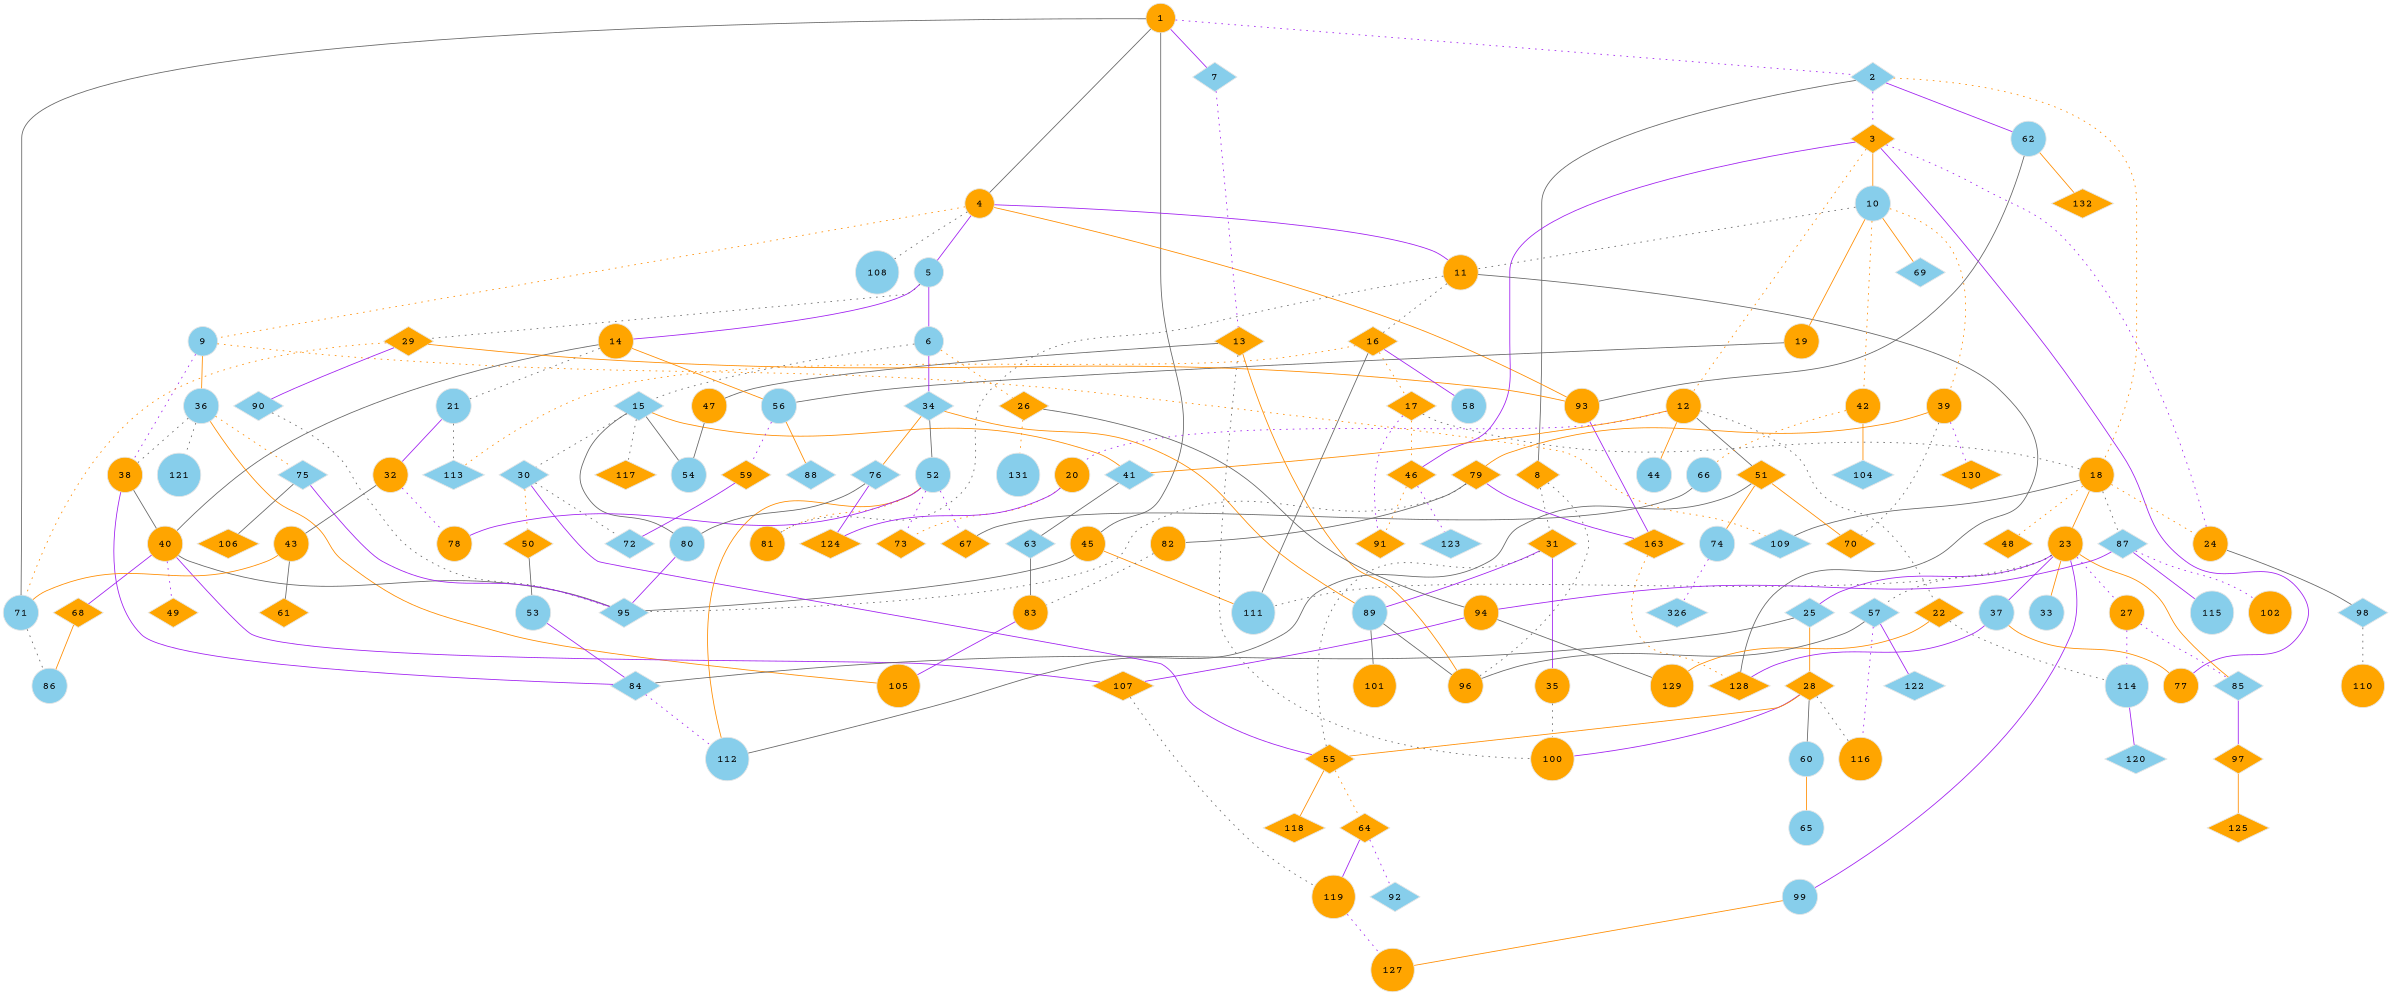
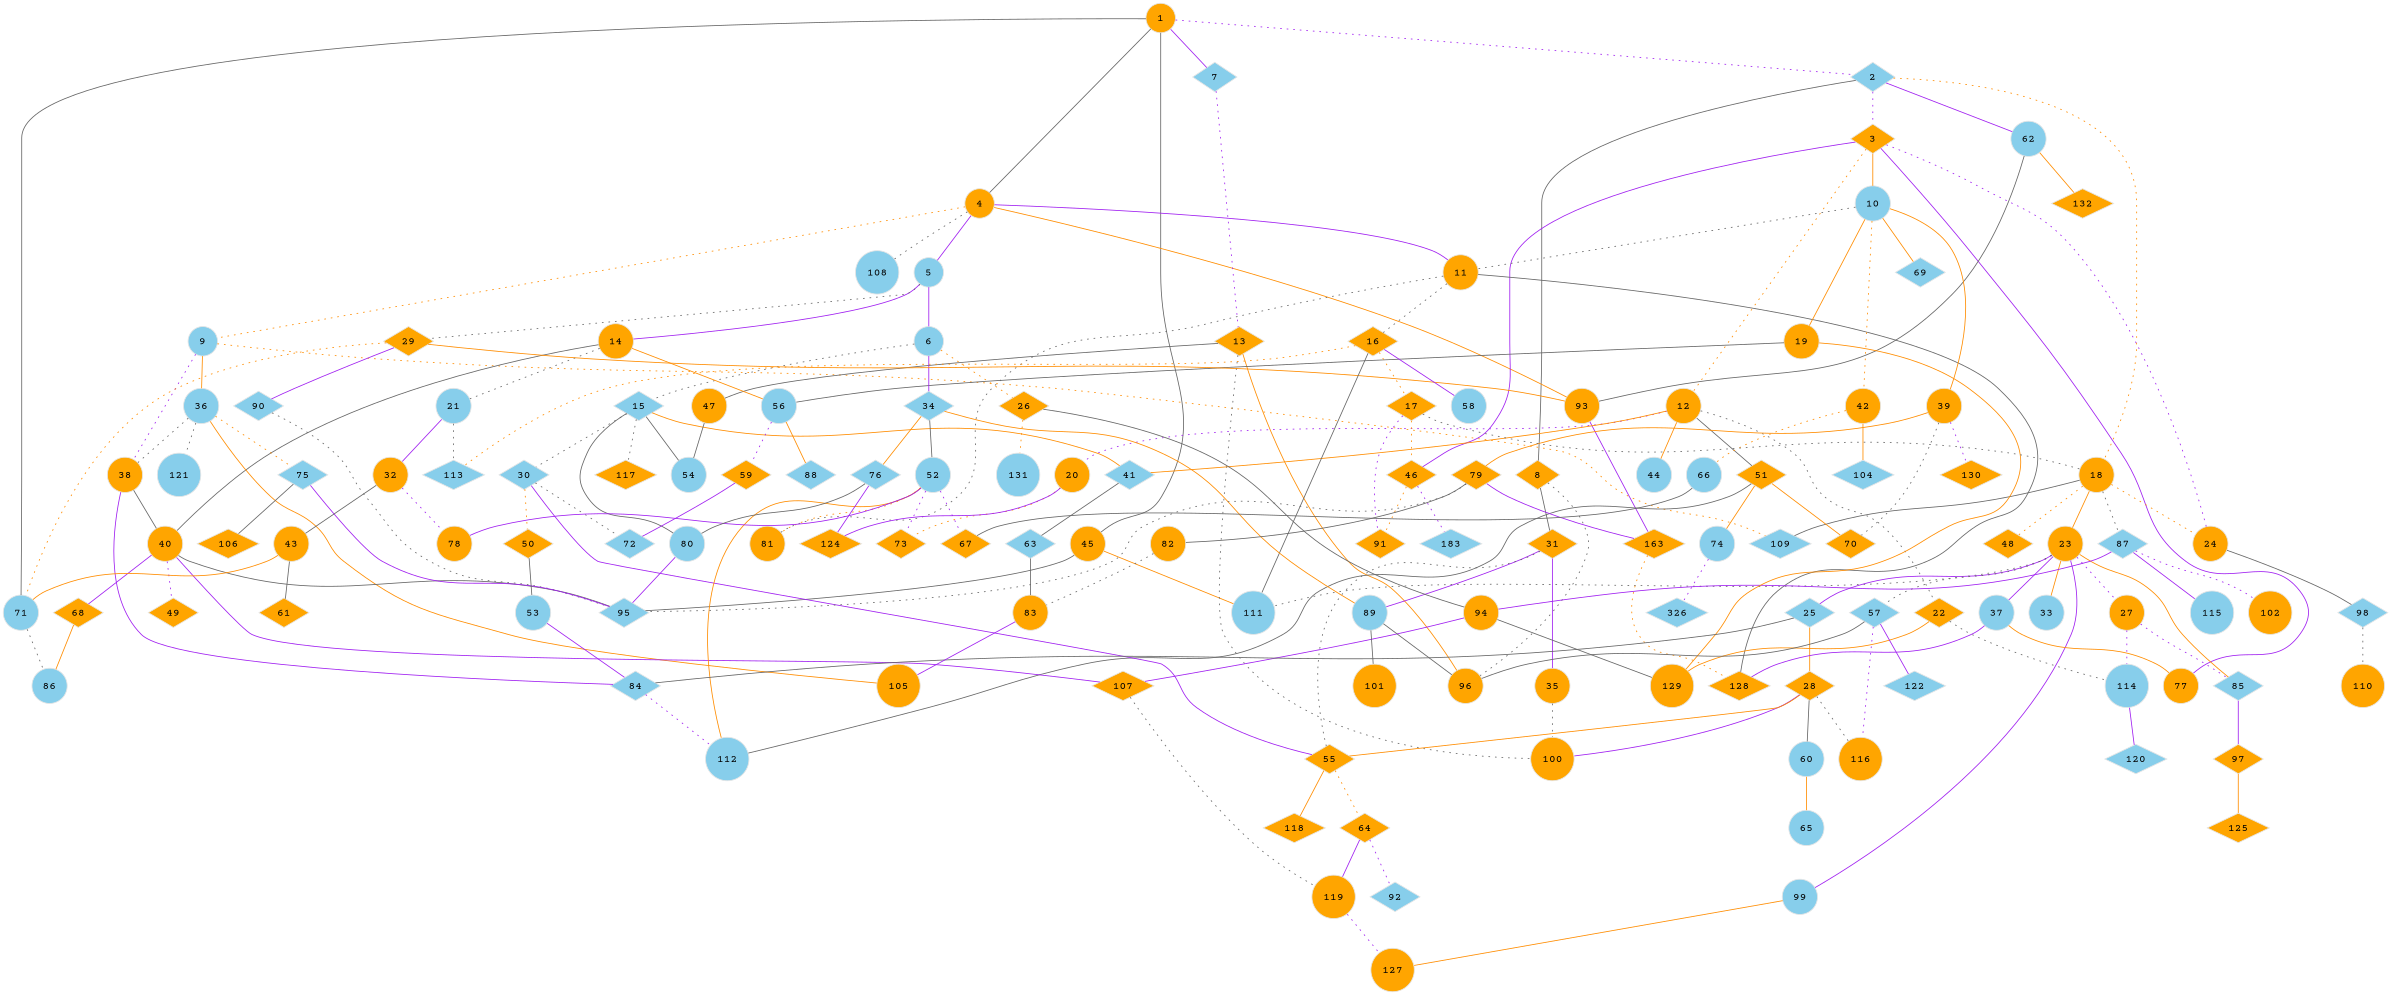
edge "10" -- "39": style dotted -> solid
edge "8" -- "31": style dotted -> solid
edge "19" -- "129": added
node "123": label "123" -> "183"
